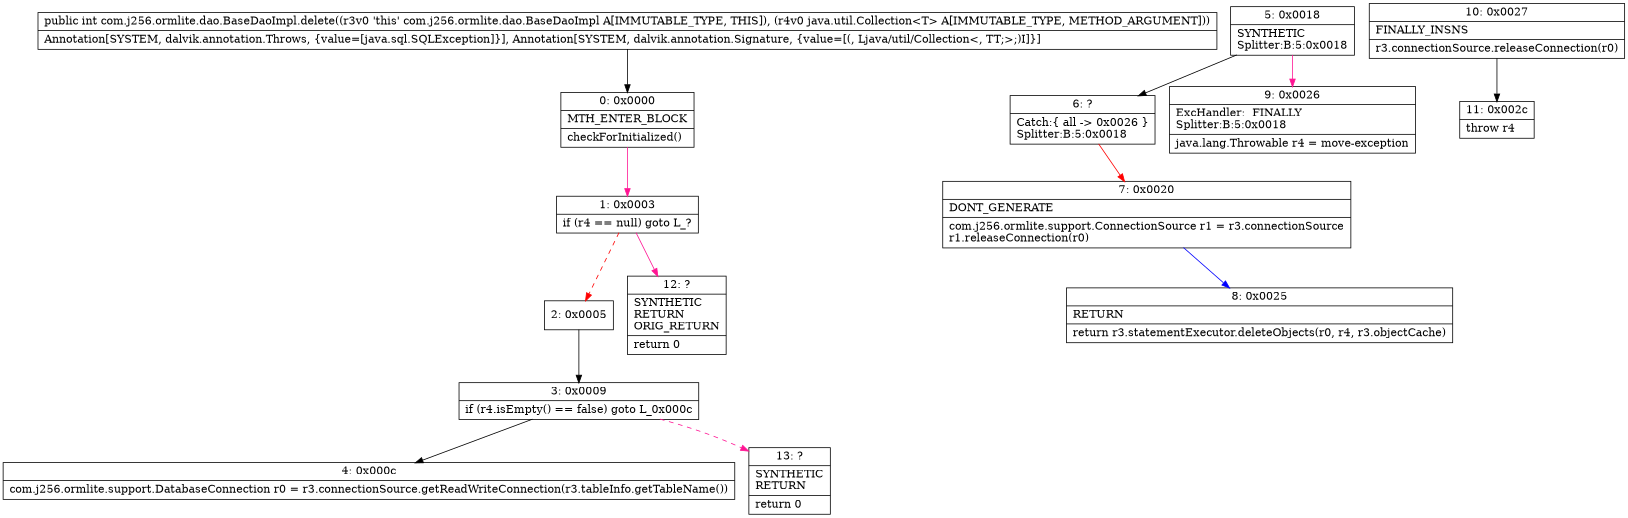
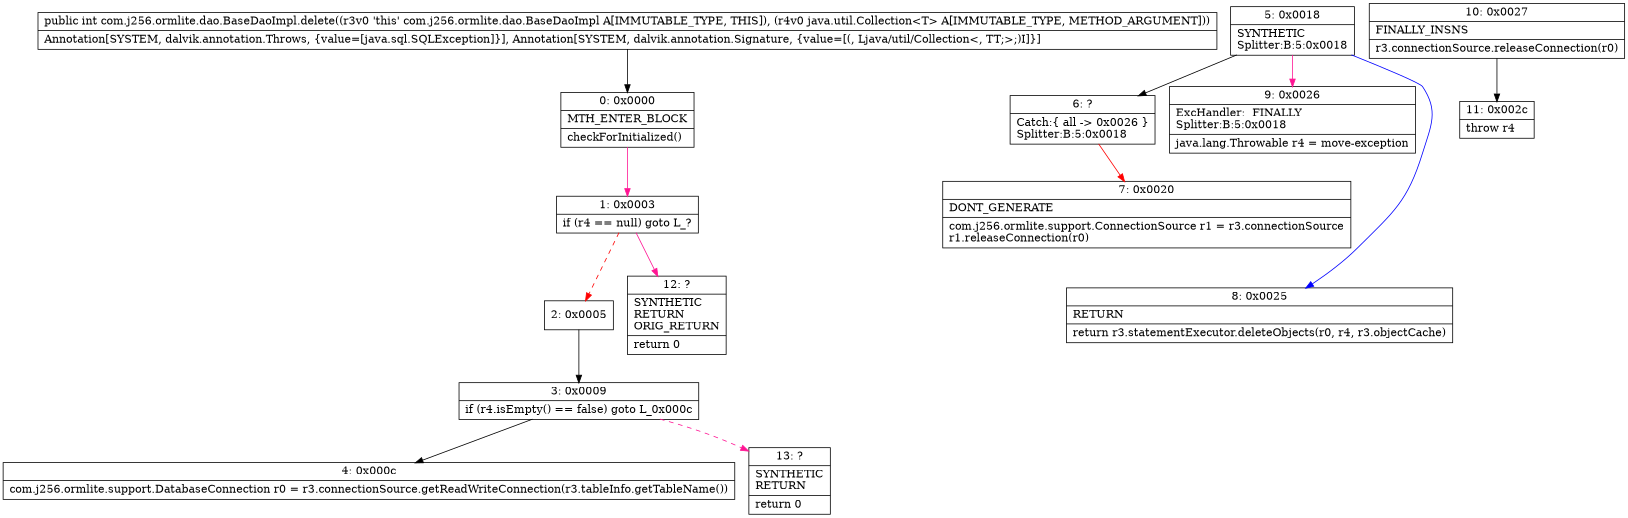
edge "7: 0x0020" -> "8: 0x0025": now "5: 0x0018" -> "8: 0x0025"
